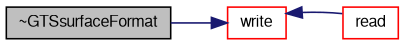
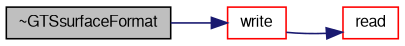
edge "read" -> "write": reversed
